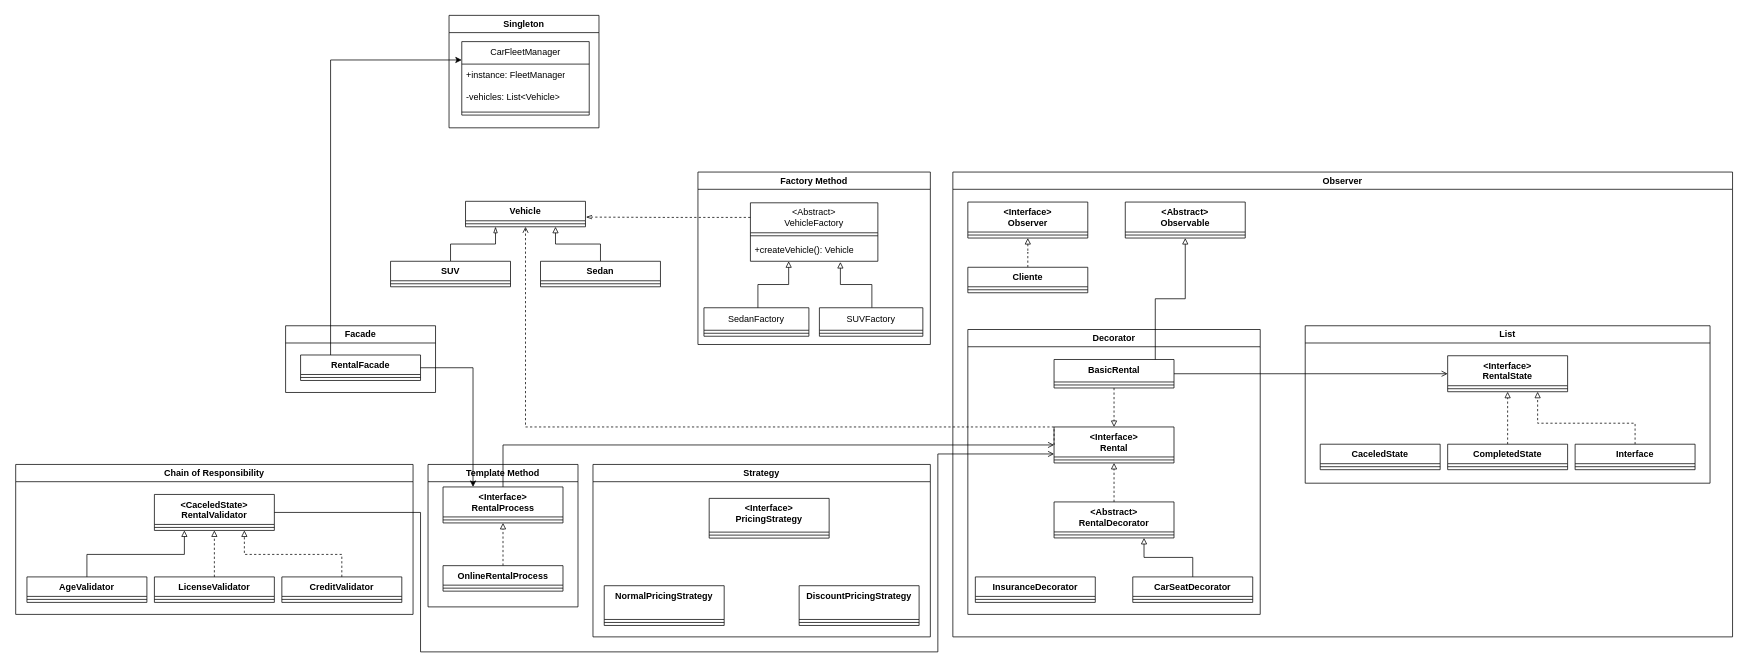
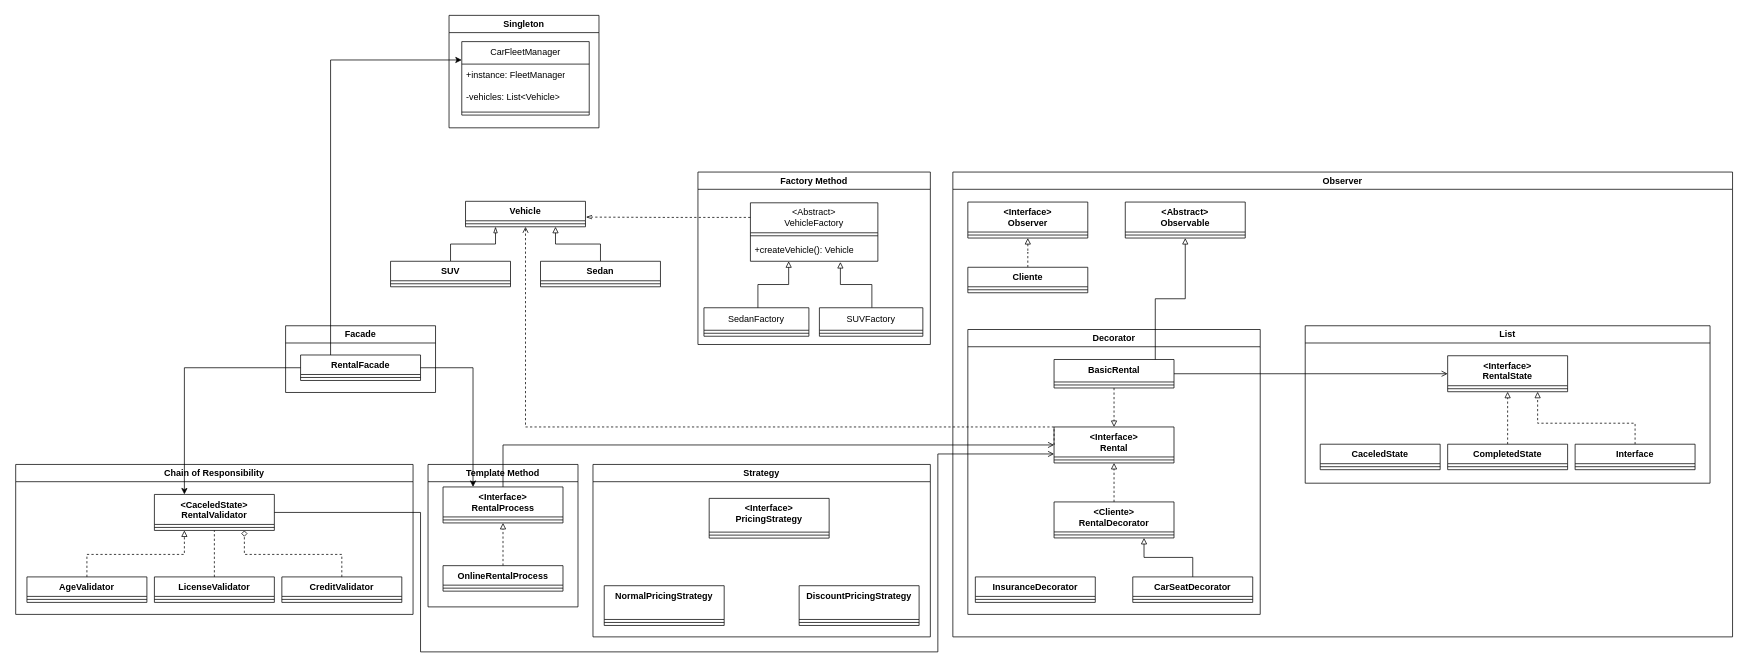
edge "RentalFacade" -> "<CaceledState> RentalValidator": added
node "<Abstract> RentalDecorator": label "<Abstract> RentalDecorator" -> "<Cliente> RentalDecorator"
edge "LicenseValidator" -> "<CaceledState> RentalValidator": arrowhead block -> none
edge "CreditValidator" -> "<CaceledState> RentalValidator": arrowhead block -> diamond
edge "AgeValidator" -> "<CaceledState> RentalValidator": style solid -> dashed
